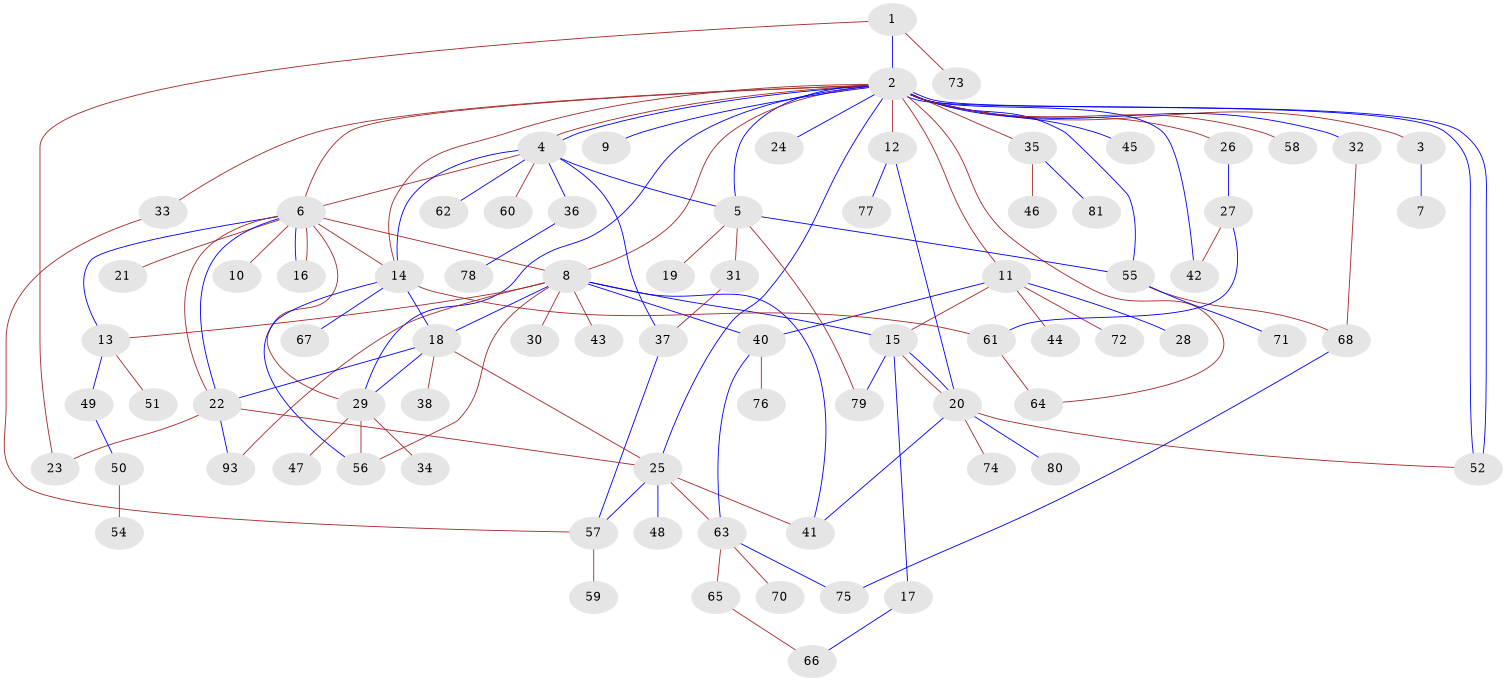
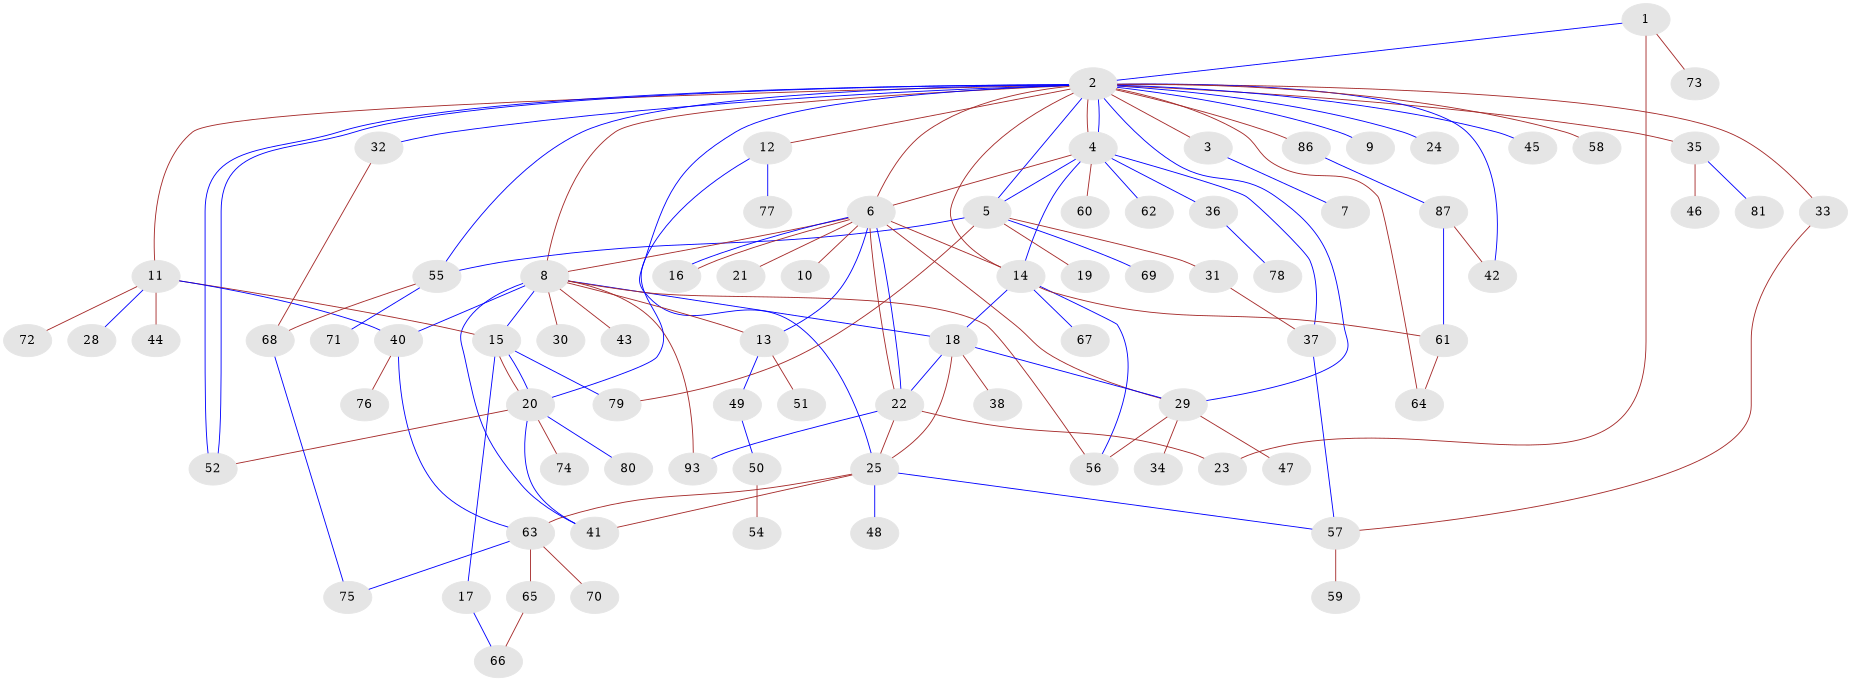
node "26": label "26" -> "86"
node "27": label "27" -> "87"
node "69": added
